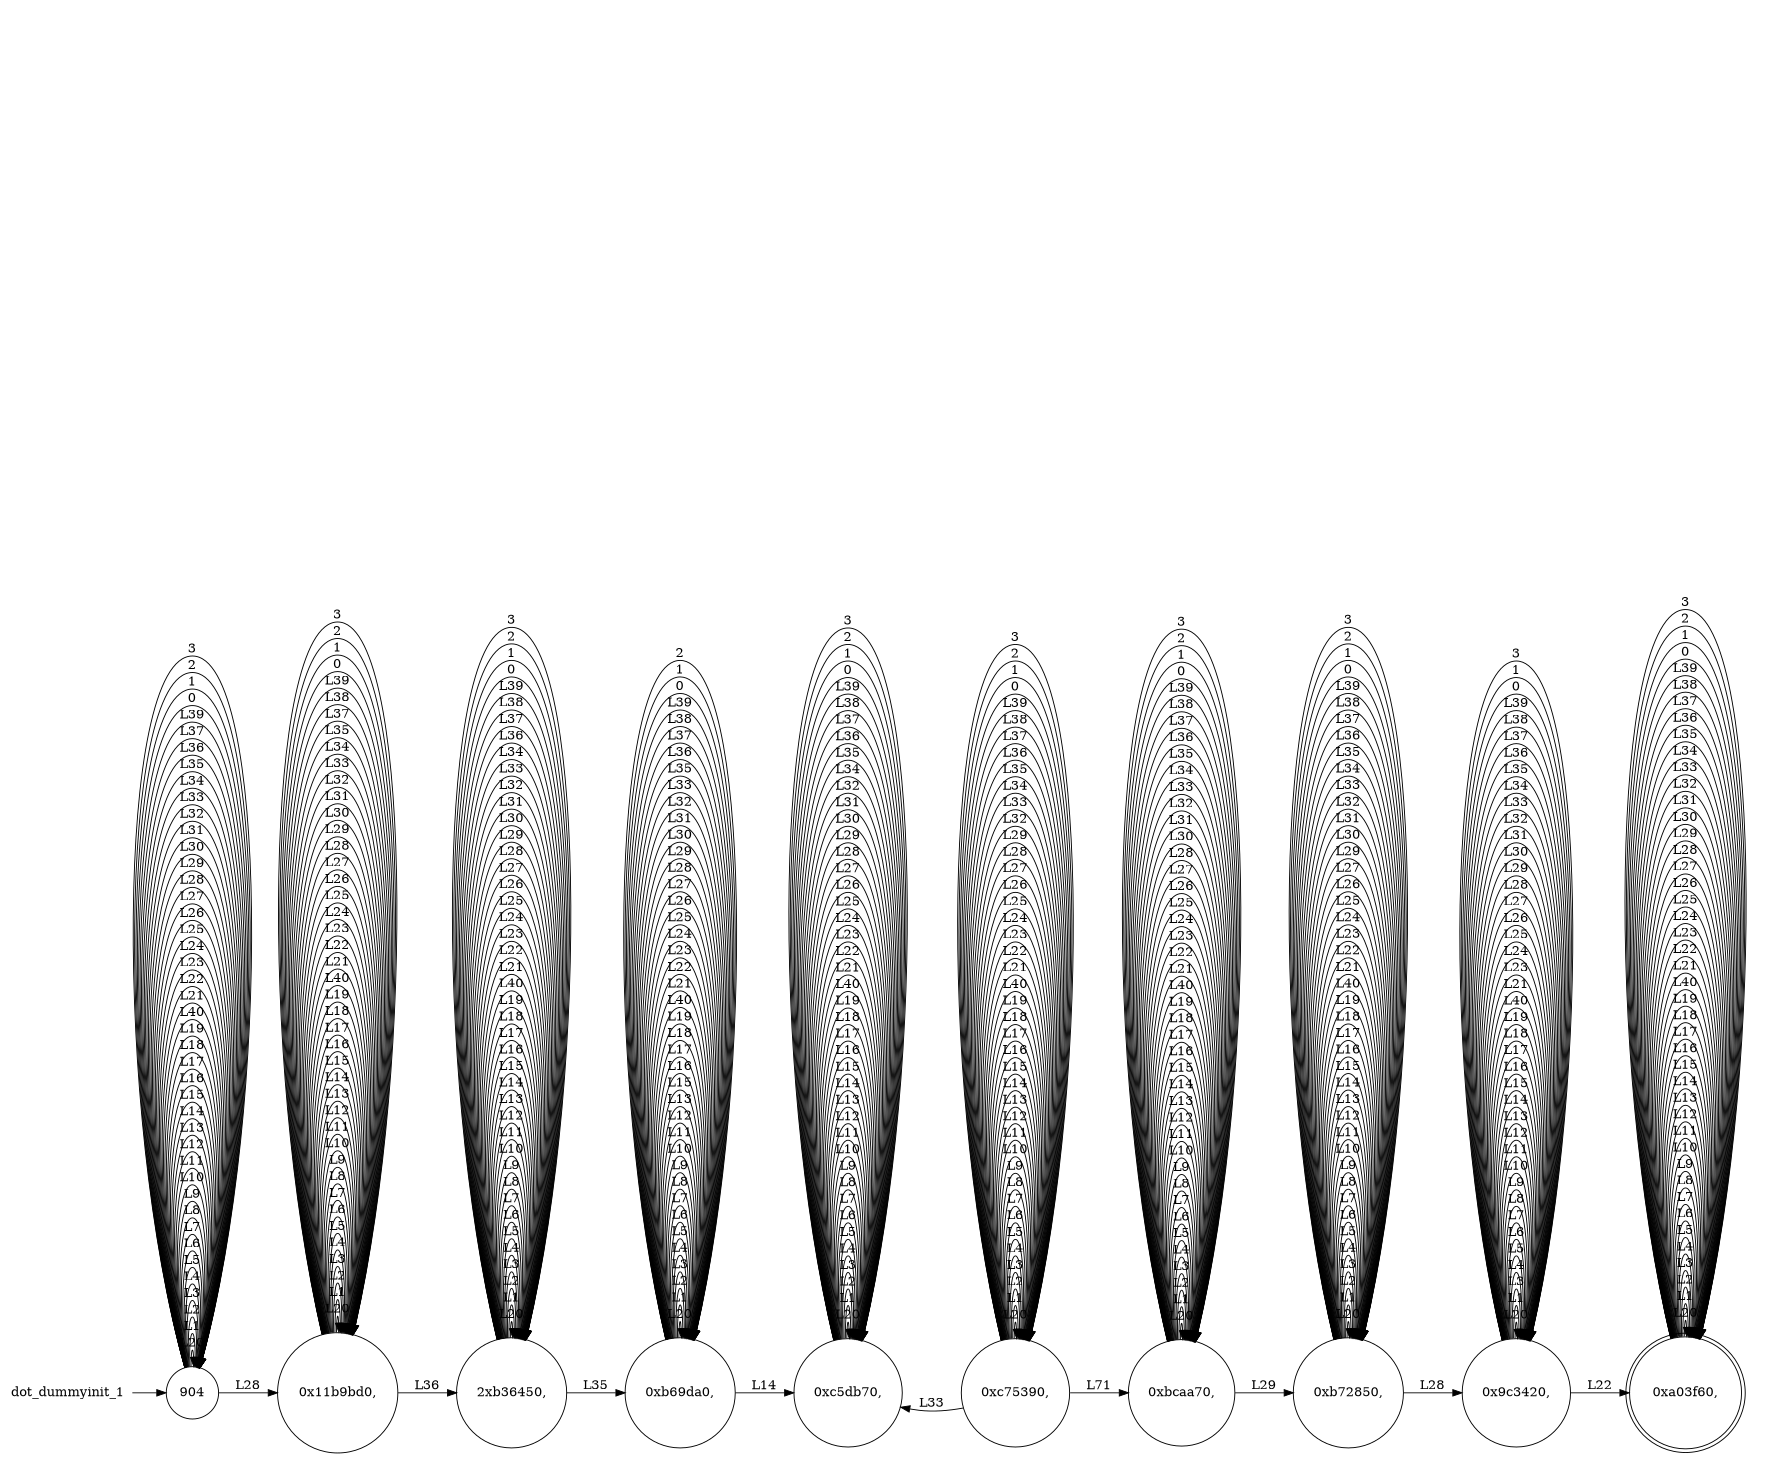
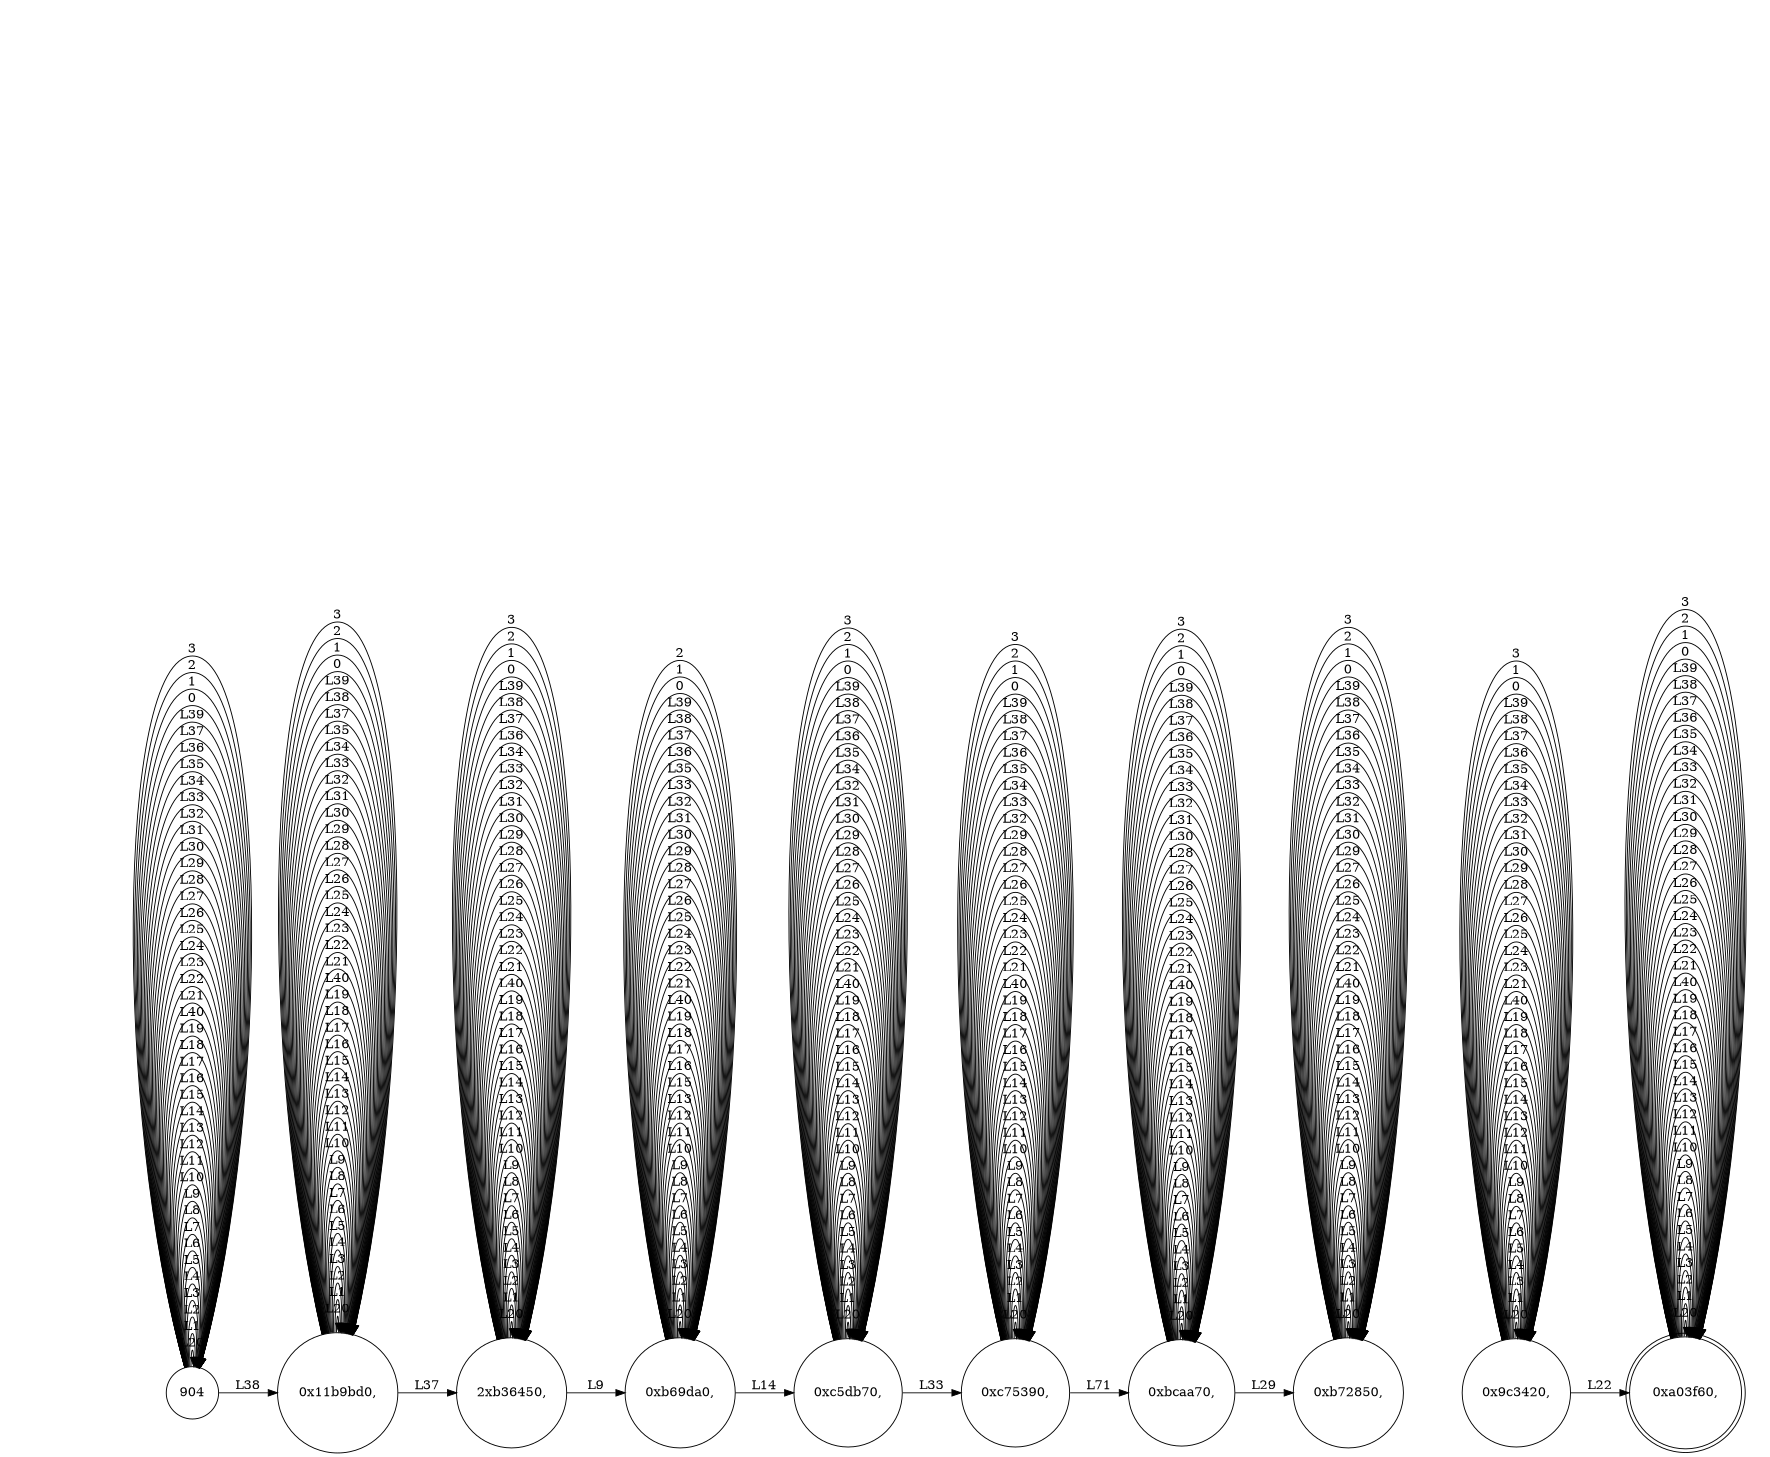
edge "904" -> "0x11b9bd0,": label "L28" -> "L38"
edge "0x11b9bd0," -> "2xb36450,": label "L36" -> "L37"
edge "2xb36450," -> "0xb69da0,": label "L35" -> "L9"
node "dot_dummyinit_1": removed
edge "0xb72850," -> "0x9c3420,": removed, label "L28"
edge "0xc75390," -> "0xc5db70,": reversed
